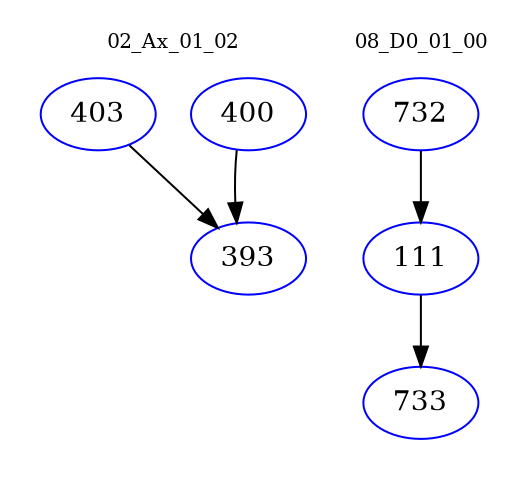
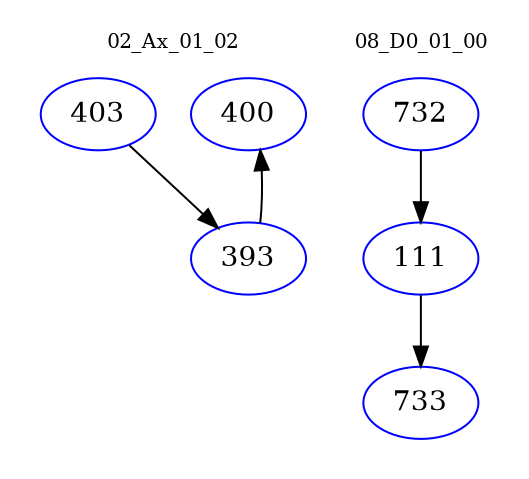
edge "400" -> "393": reversed
